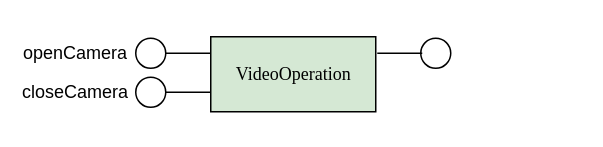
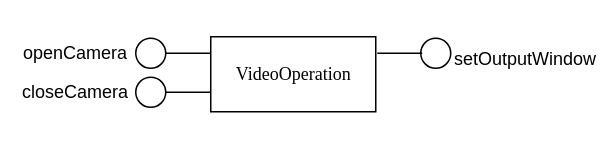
node "setOutputWindow": added
node "VideoOperation": fillcolor #d5e8d4 -> #ffffff
